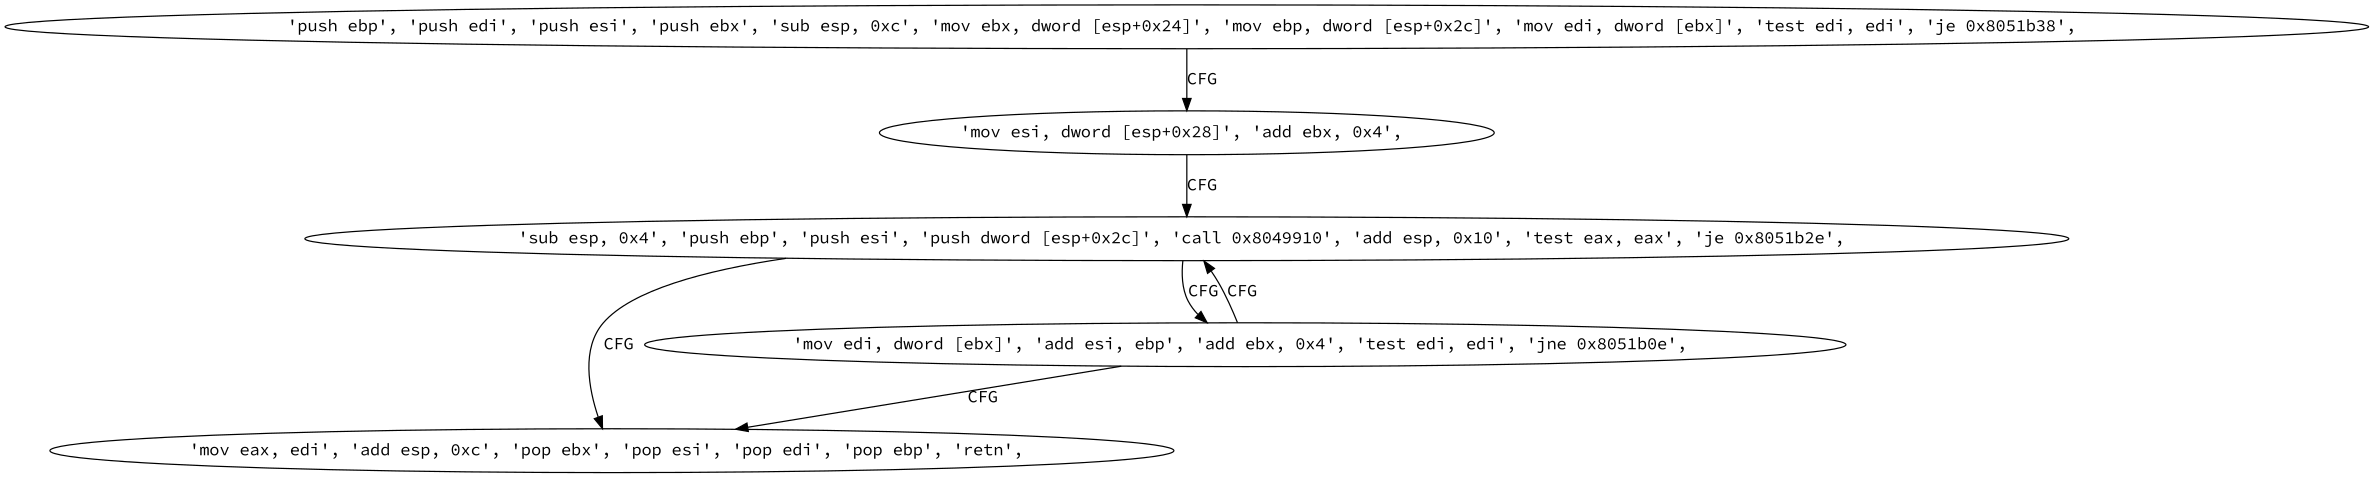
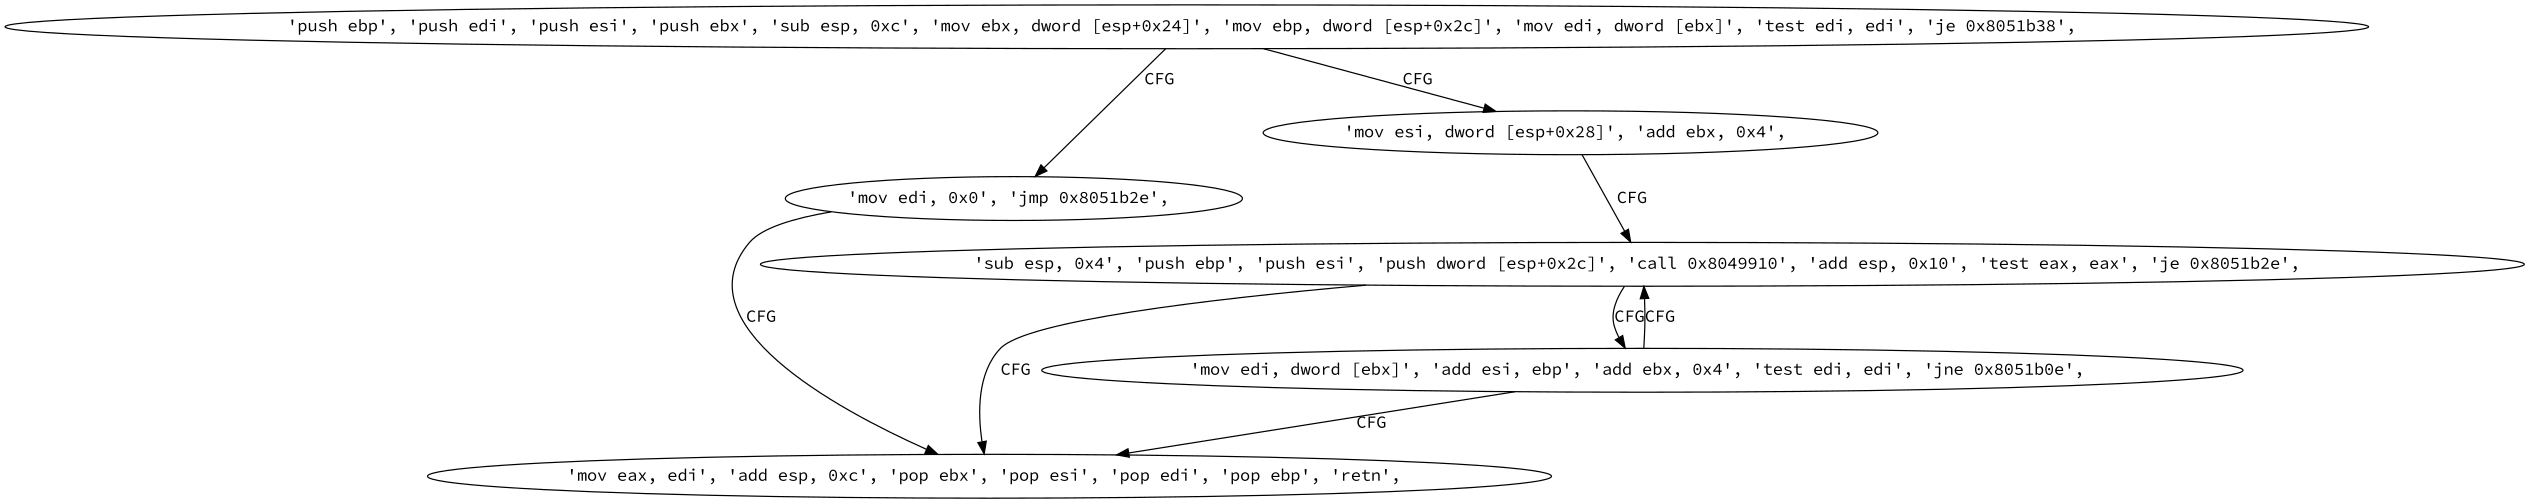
node "'mov edi, 0x0', 'jmp 0x8051b2e',": added
